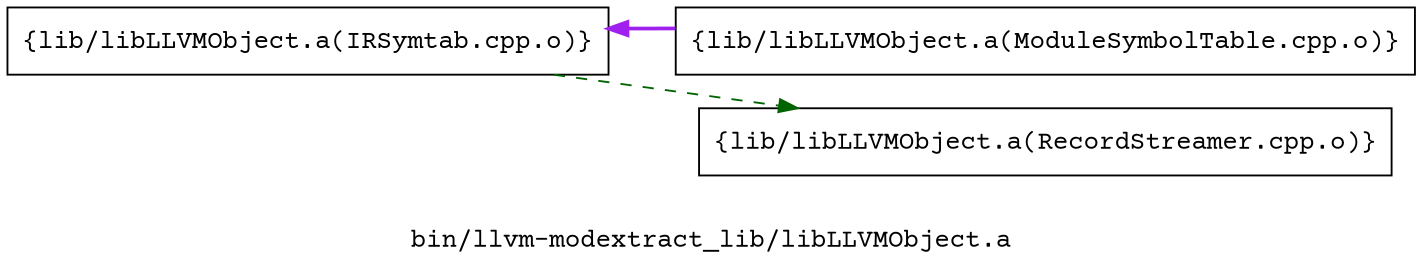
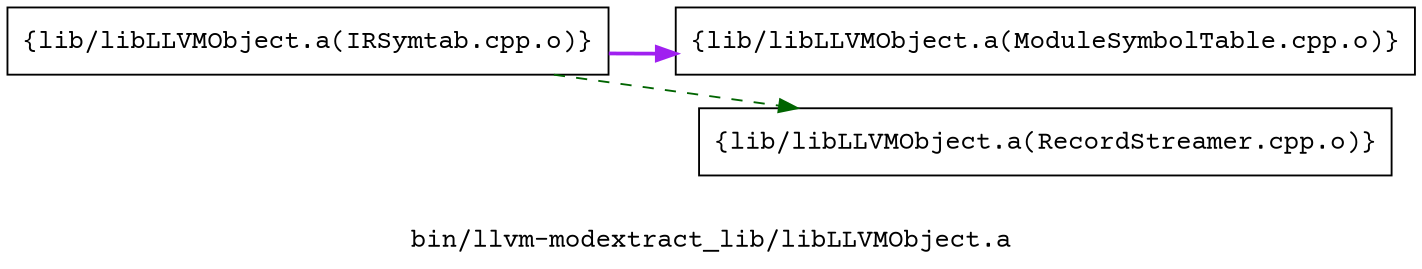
edge "{lib/libLLVMObject.a(ModuleSymbolTable.cpp.o)}" -> "{lib/libLLVMObject.a(IRSymtab.cpp.o)}": reversed
